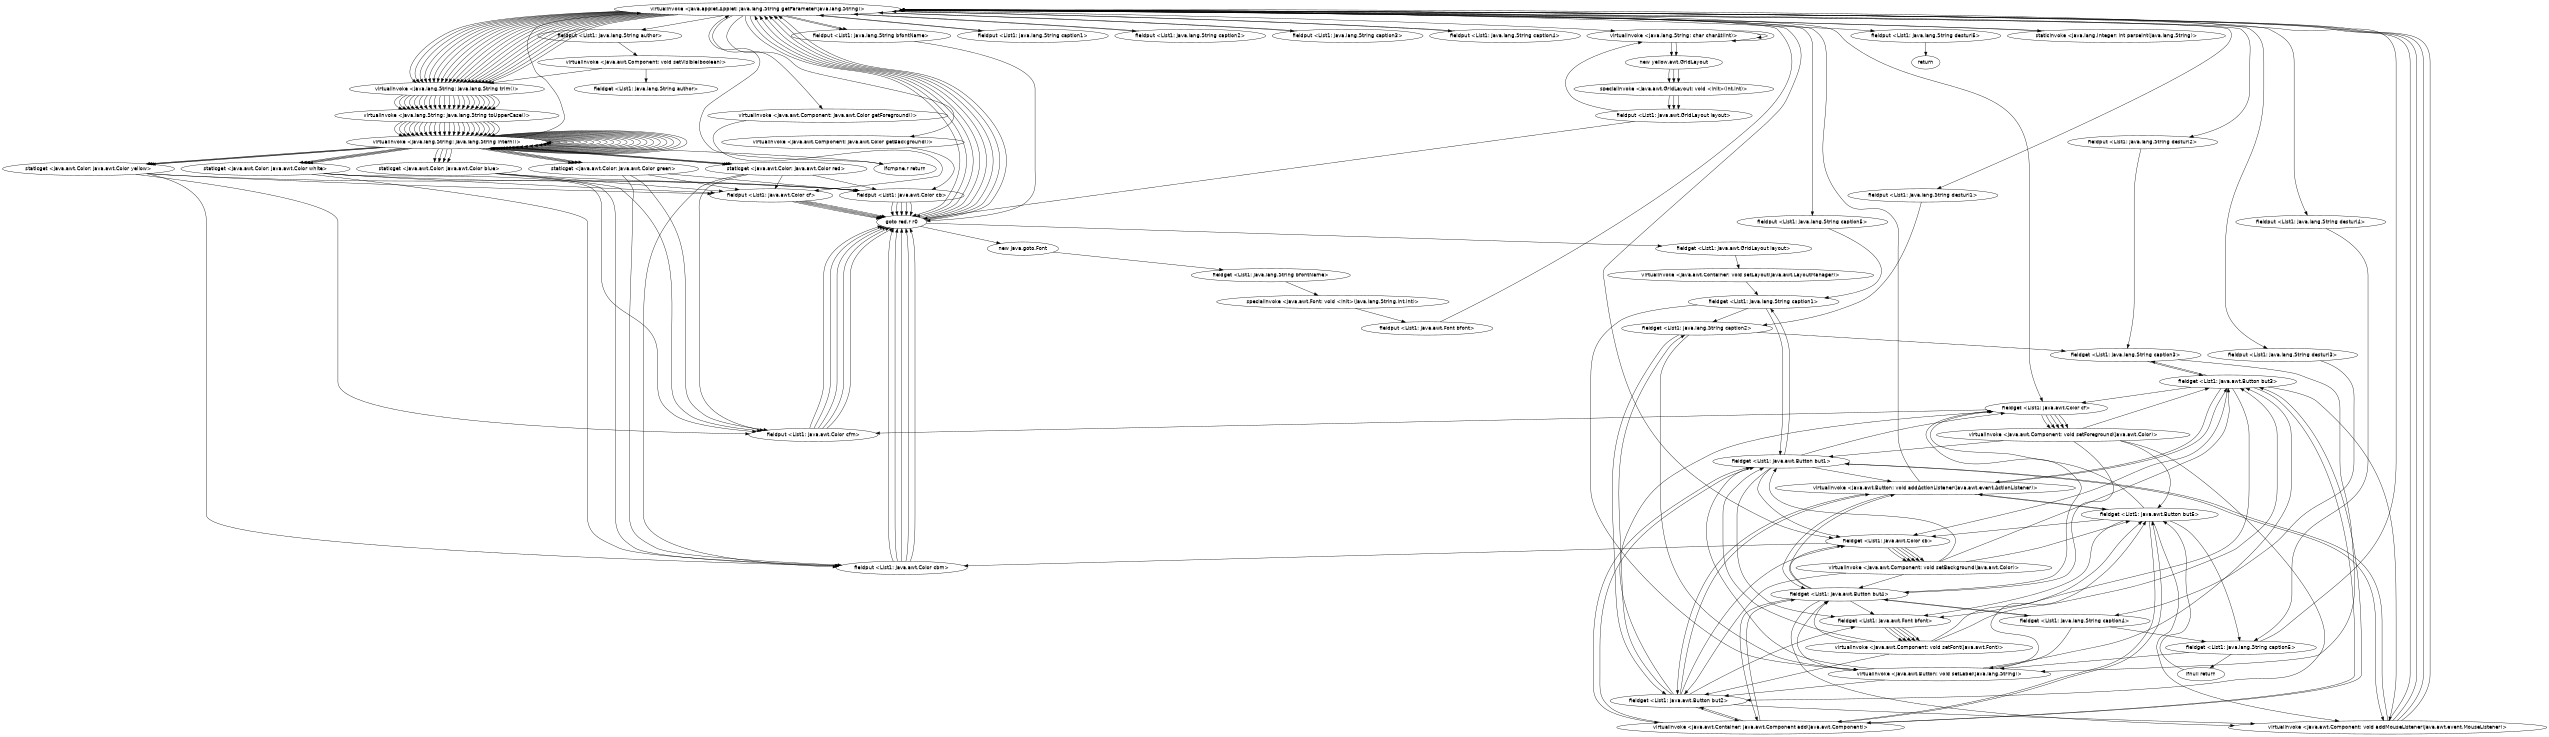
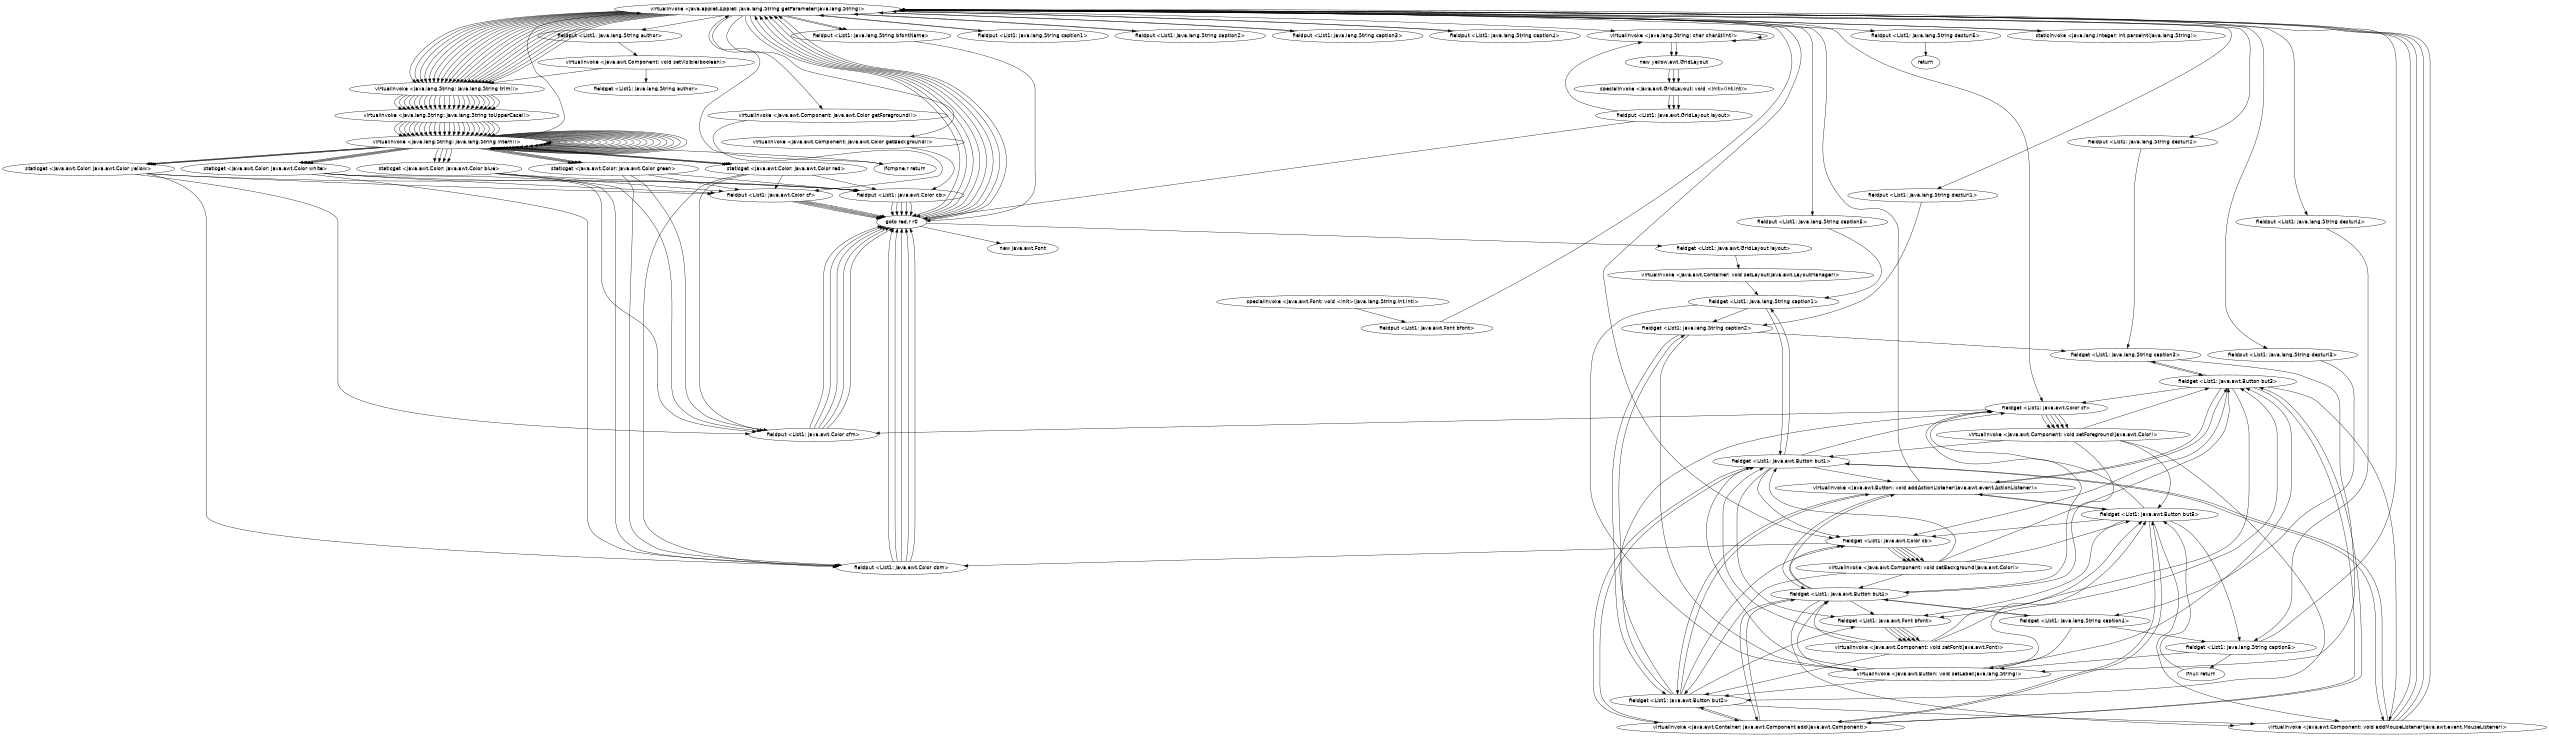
node "new java.goto.Font": label "new java.goto.Font" -> "new java.awt.Font"
node "fieldget <List1: java.lang.String bfontName>": removed
